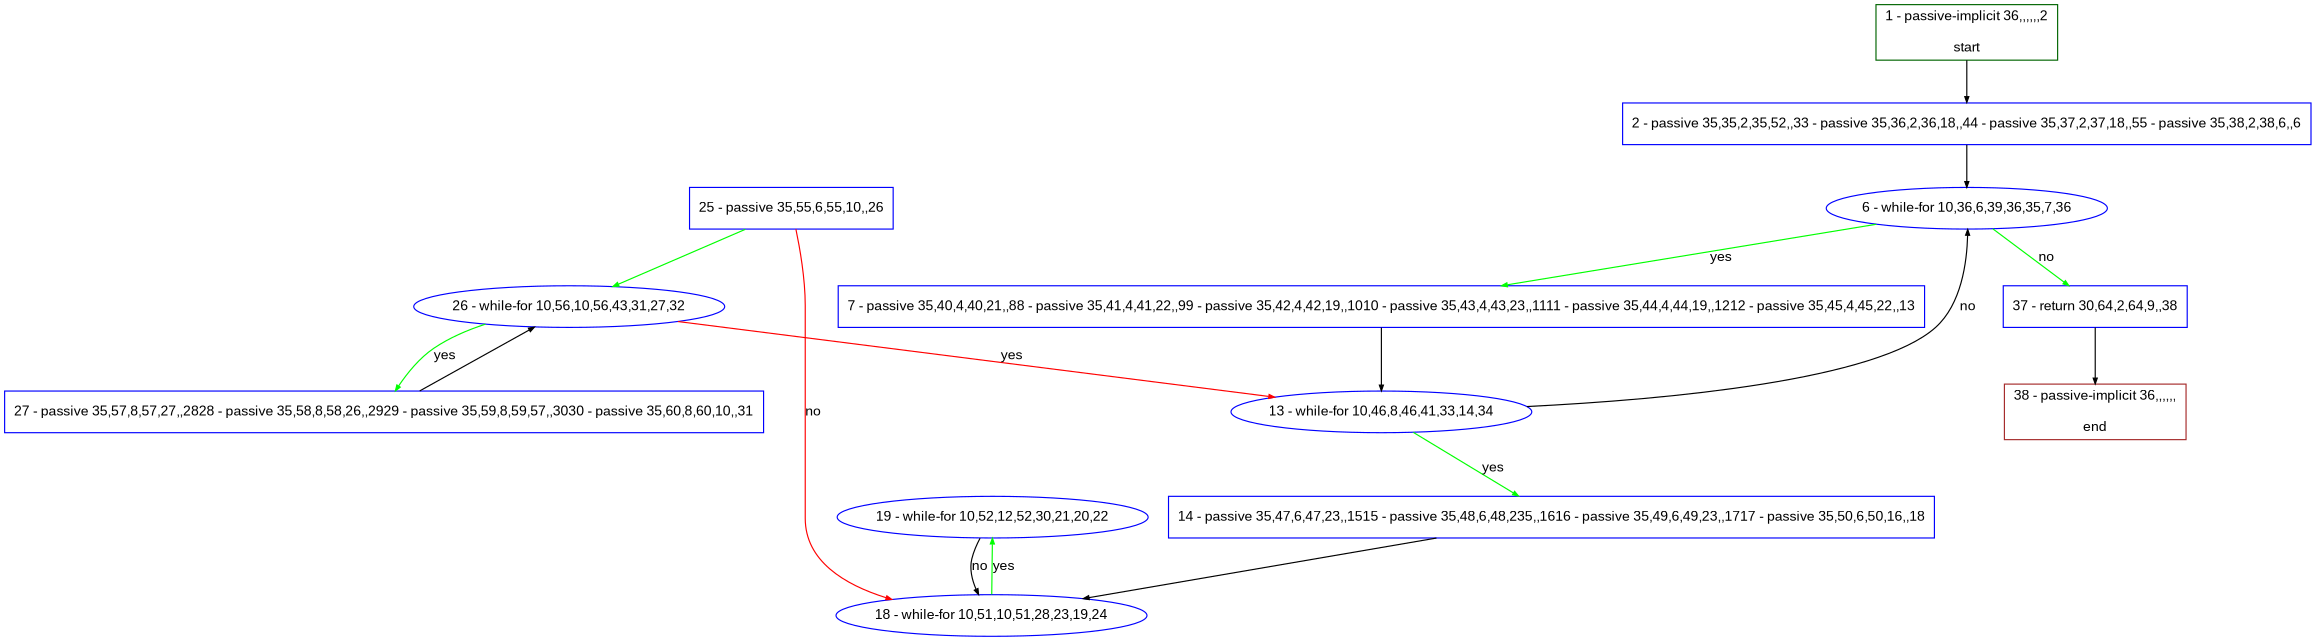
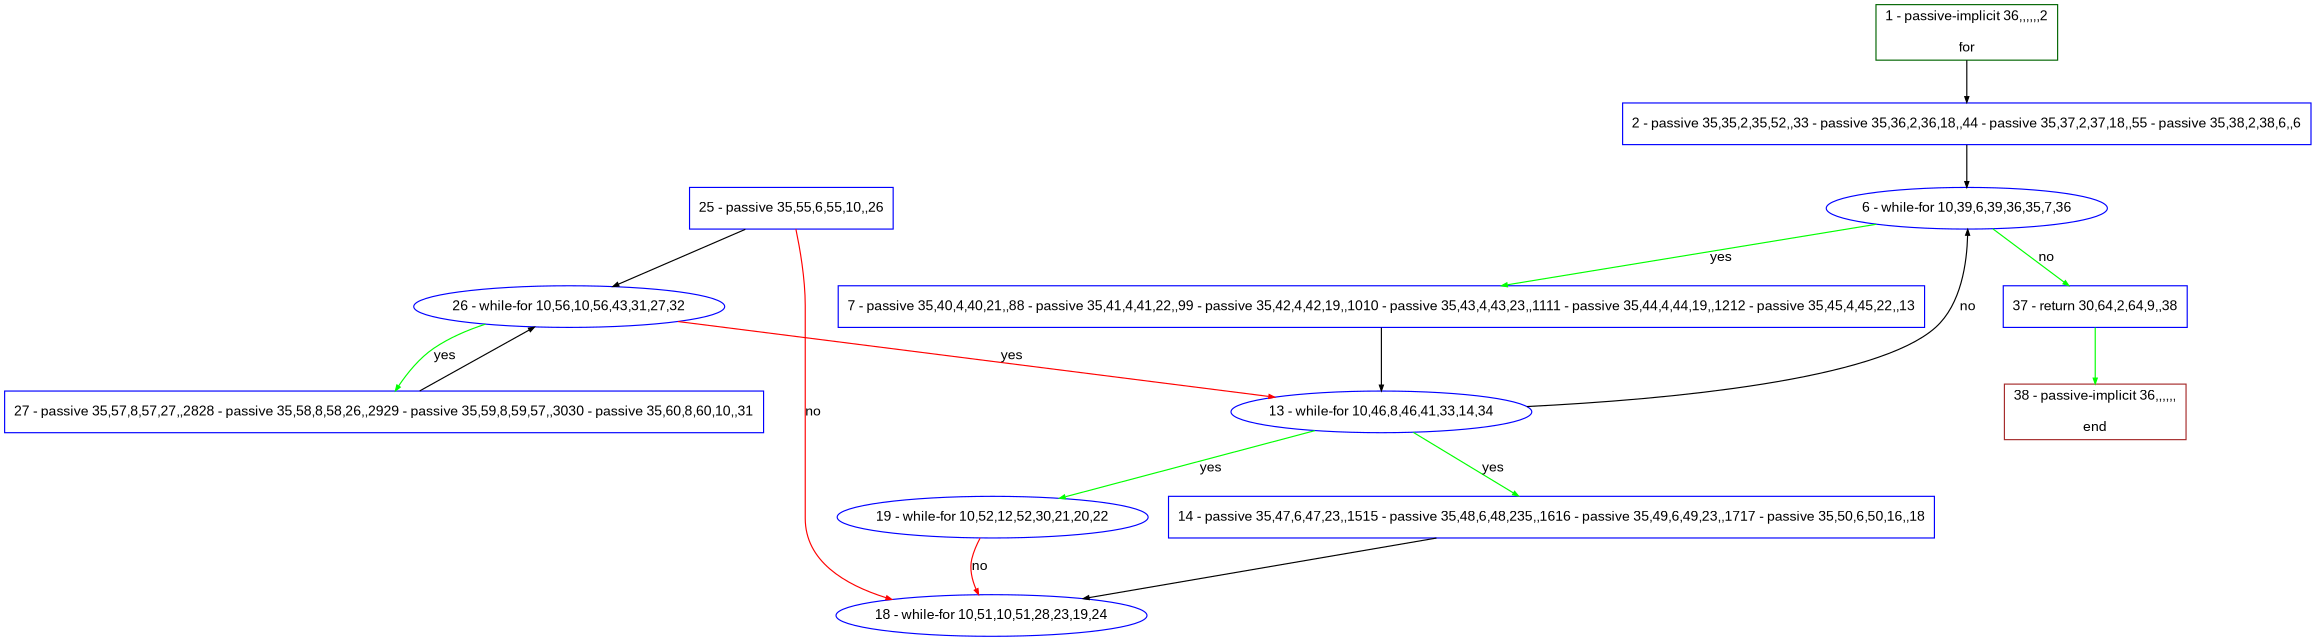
node "1 - passive-implicit 36,,,,,,2 start": label "1 - passive-implicit 36,,,,,,2 start" -> "1 - passive-implicit 36,,,,,,2 for"
node "6 - while-for 10,36,6,39,36,35,7,36": label "6 - while-for 10,36,6,39,36,35,7,36" -> "6 - while-for 10,39,6,39,36,35,7,36"
edge "25 - passive 35,55,6,55,10,,26" -> "26 - while-for 10,56,10,56,43,31,27,32": color #00ff00 -> #000000
edge "37 - return 30,64,2,64,9,,38" -> "38 - passive-implicit 36,,,,,, end": color #000000 -> #00ff00
edge "19 - while-for 10,52,12,52,30,21,20,22" -> "18 - while-for 10,51,10,51,28,23,19,24": color #000000 -> #ff0000
edge "18 - while-for 10,51,10,51,28,23,19,24" -> "19 - while-for 10,52,12,52,30,21,20,22": now "13 - while-for 10,46,8,46,41,33,14,34" -> "19 - while-for 10,52,12,52,30,21,20,22"
